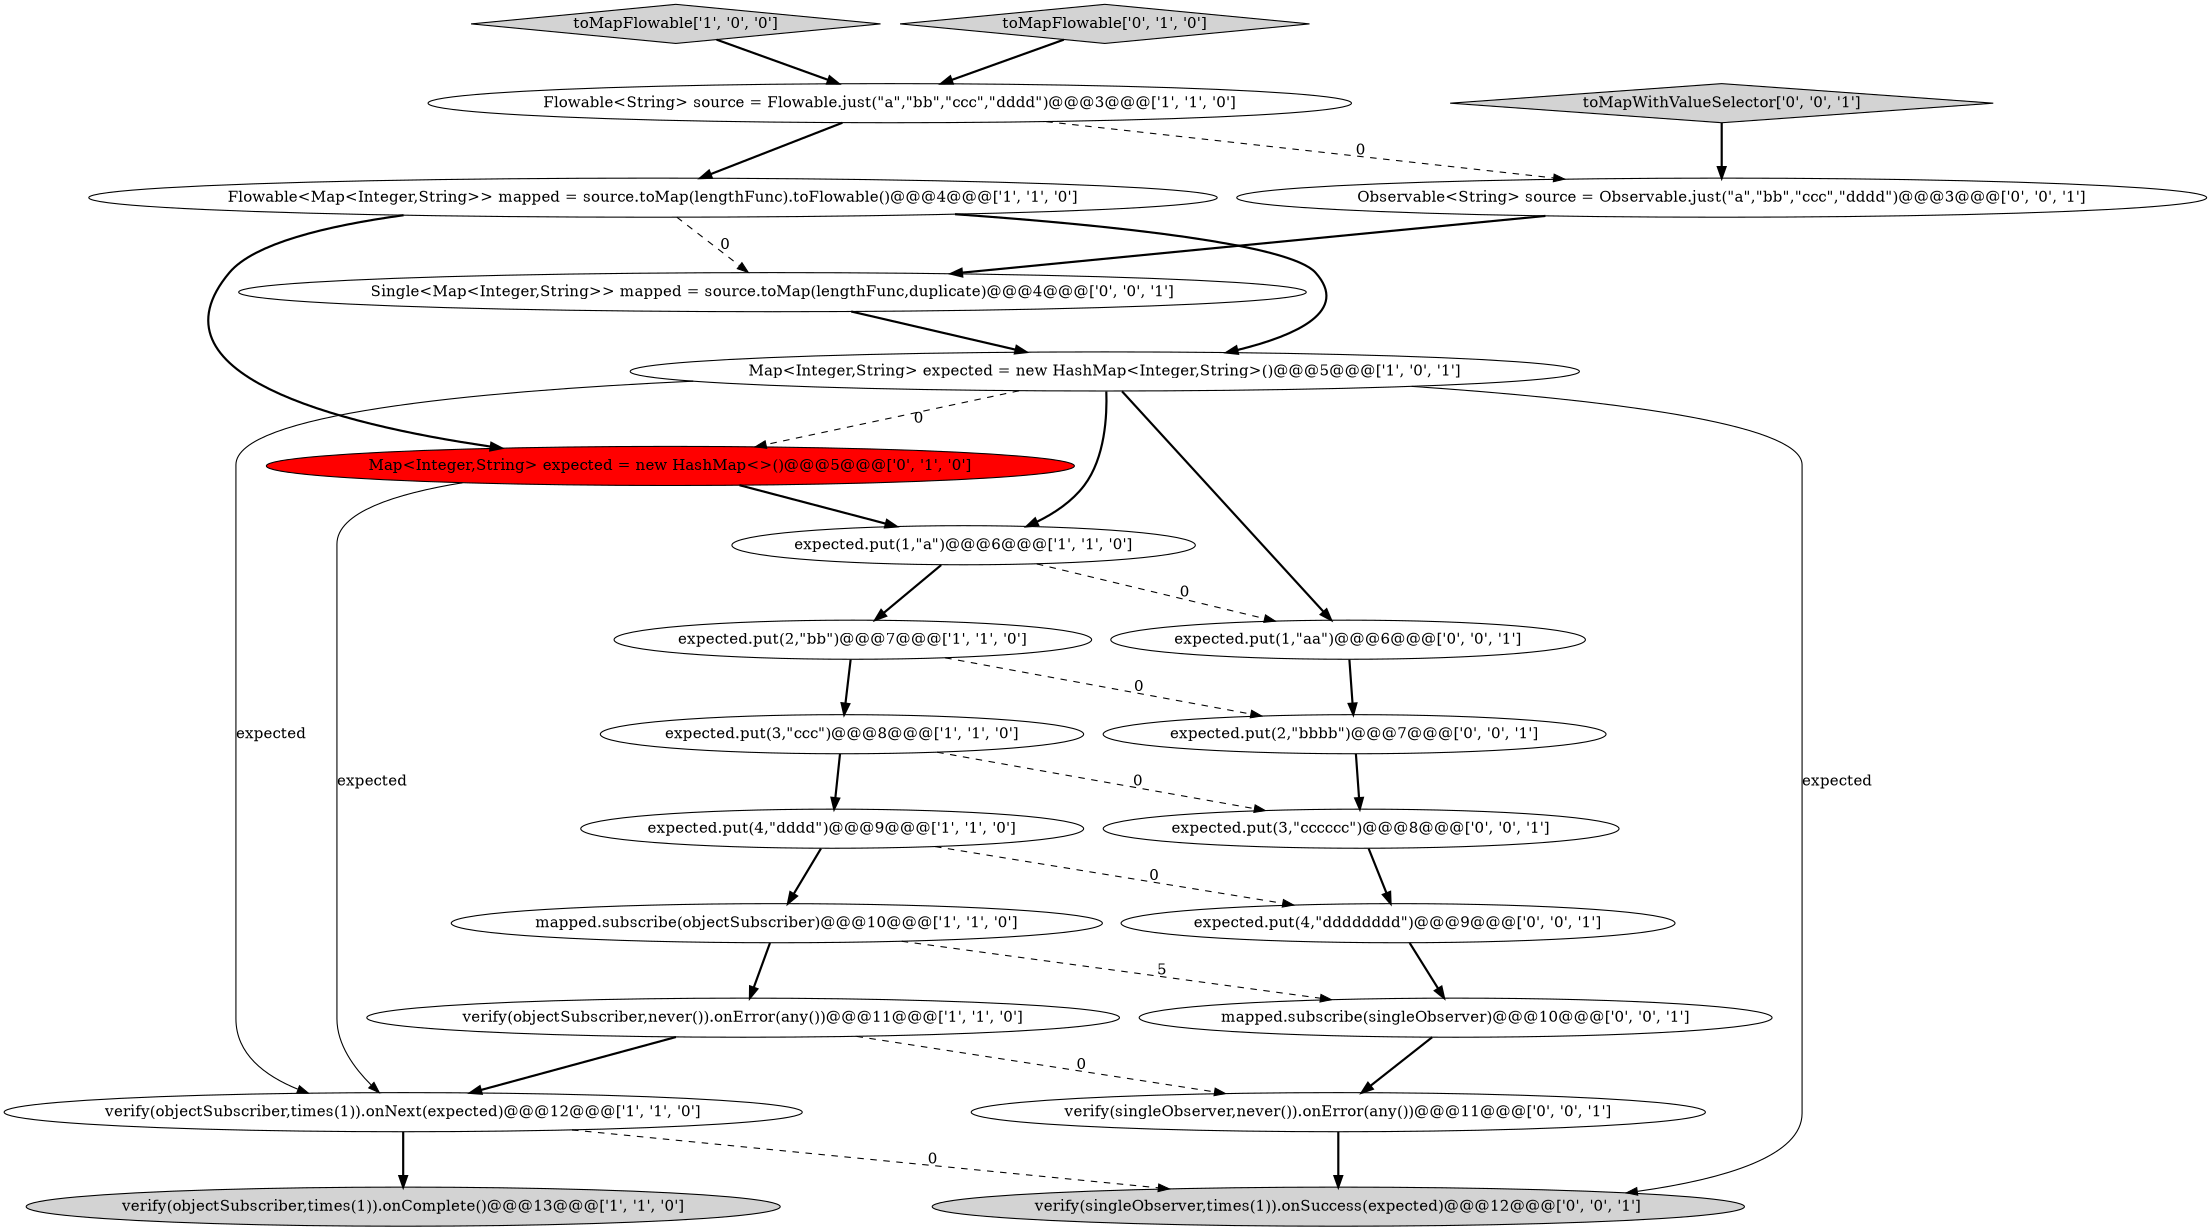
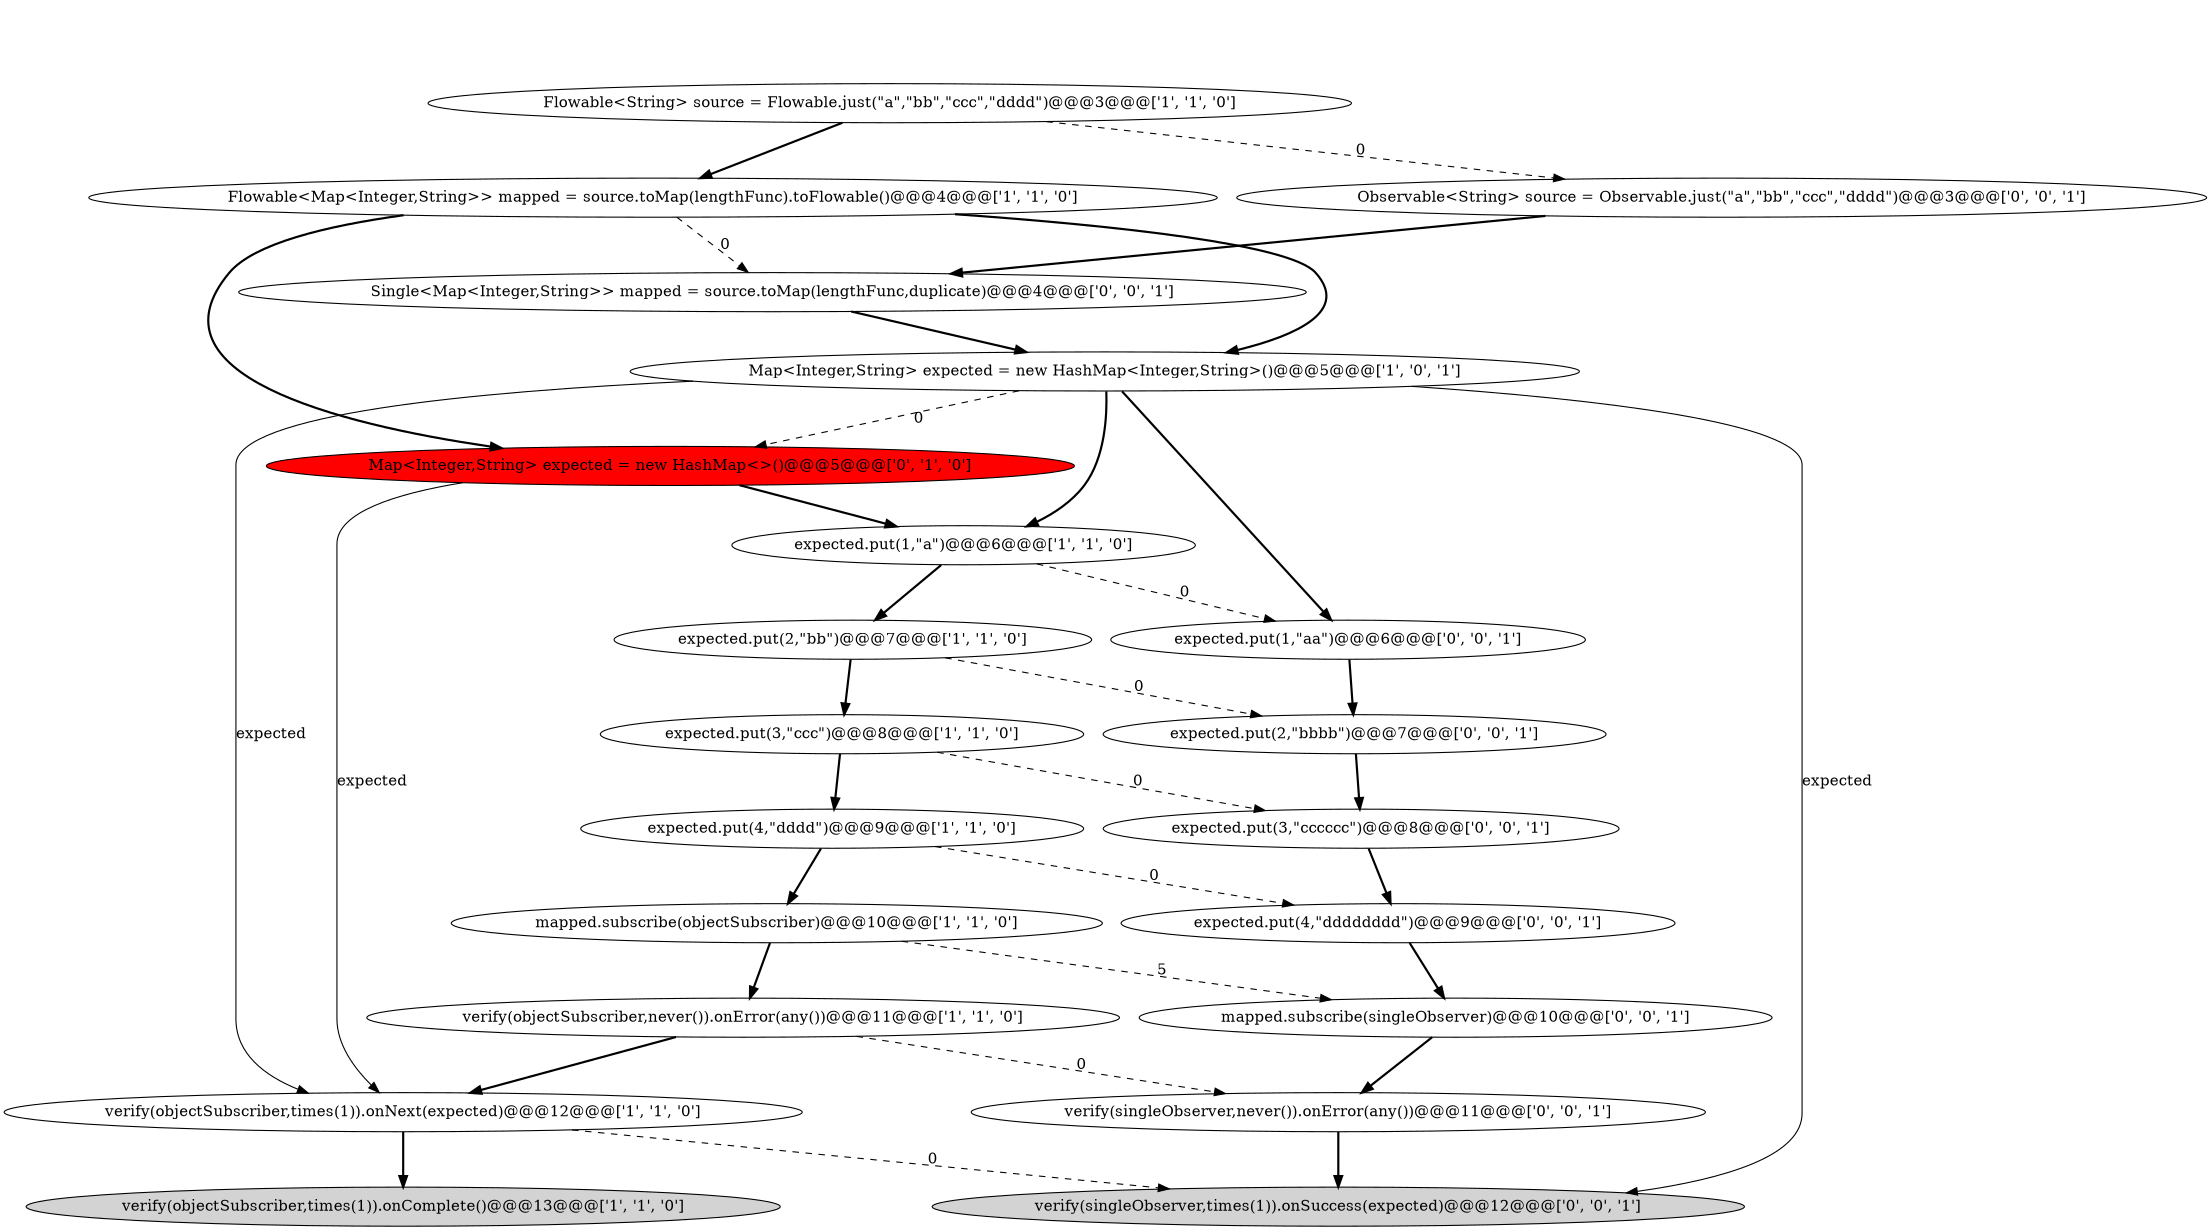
node "toMapFlowable['1', '0', '0']": removed
node "toMapFlowable['0', '1', '0']": removed
node "toMapWithValueSelector['0', '0', '1']": removed
